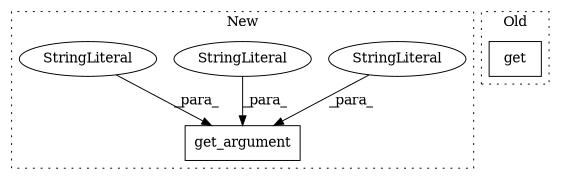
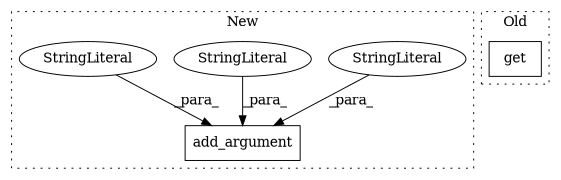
node "get_argument": label "get_argument" -> "add_argument"
